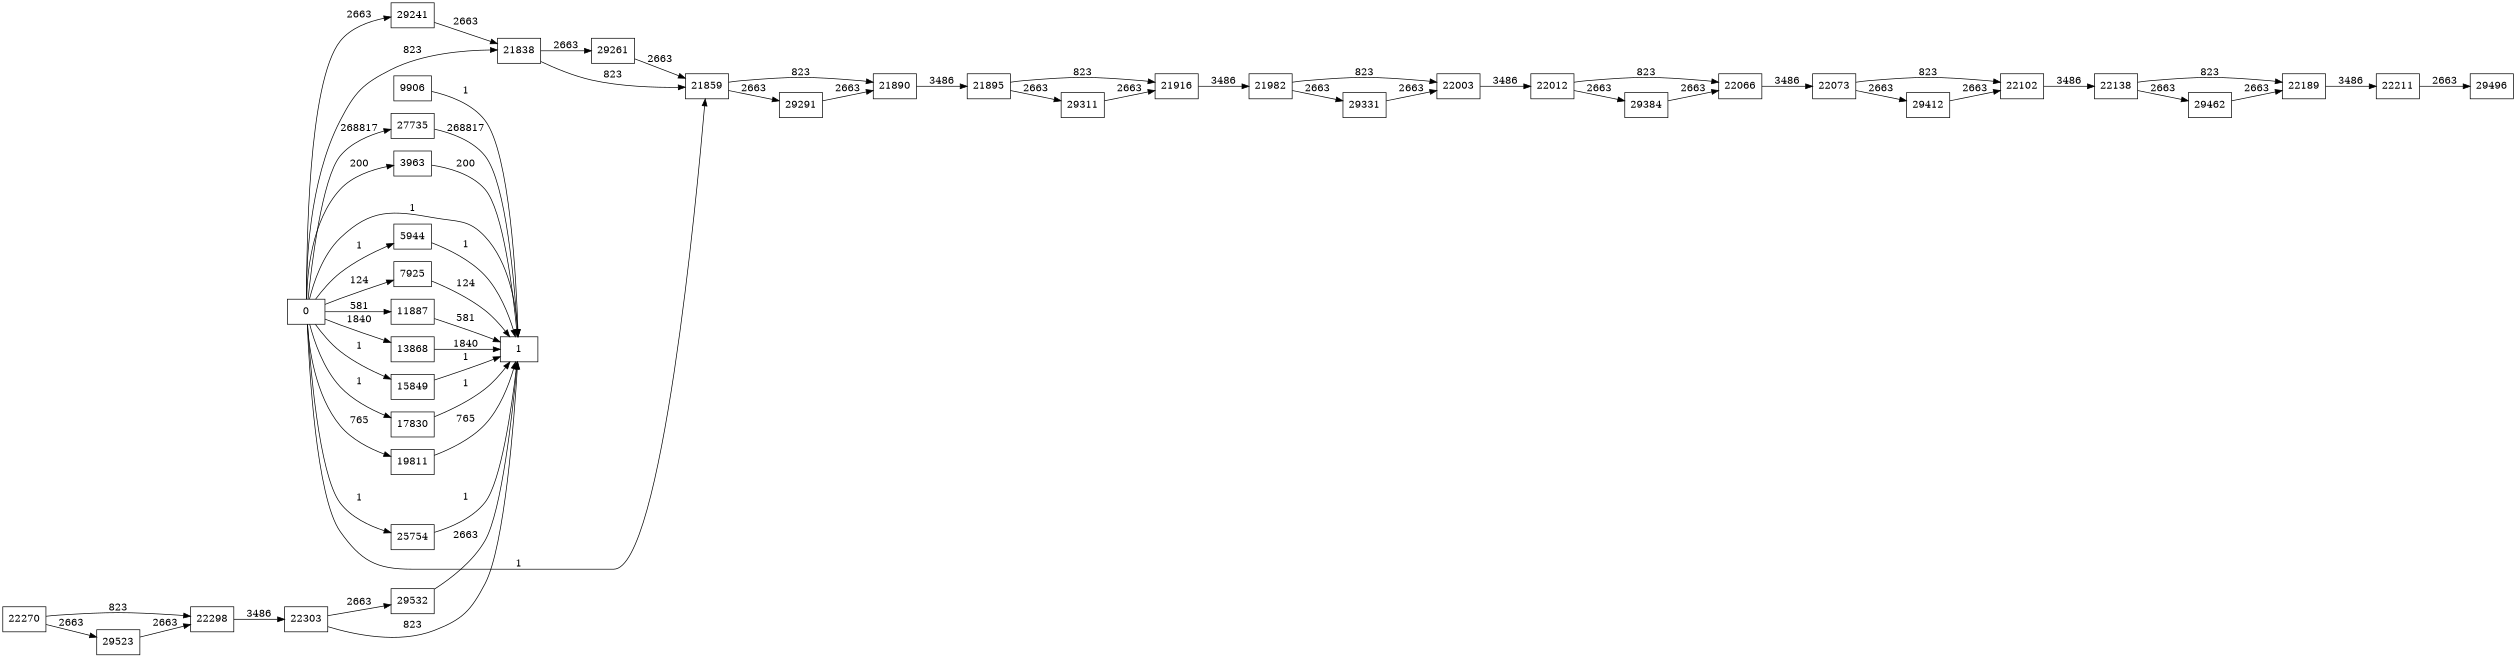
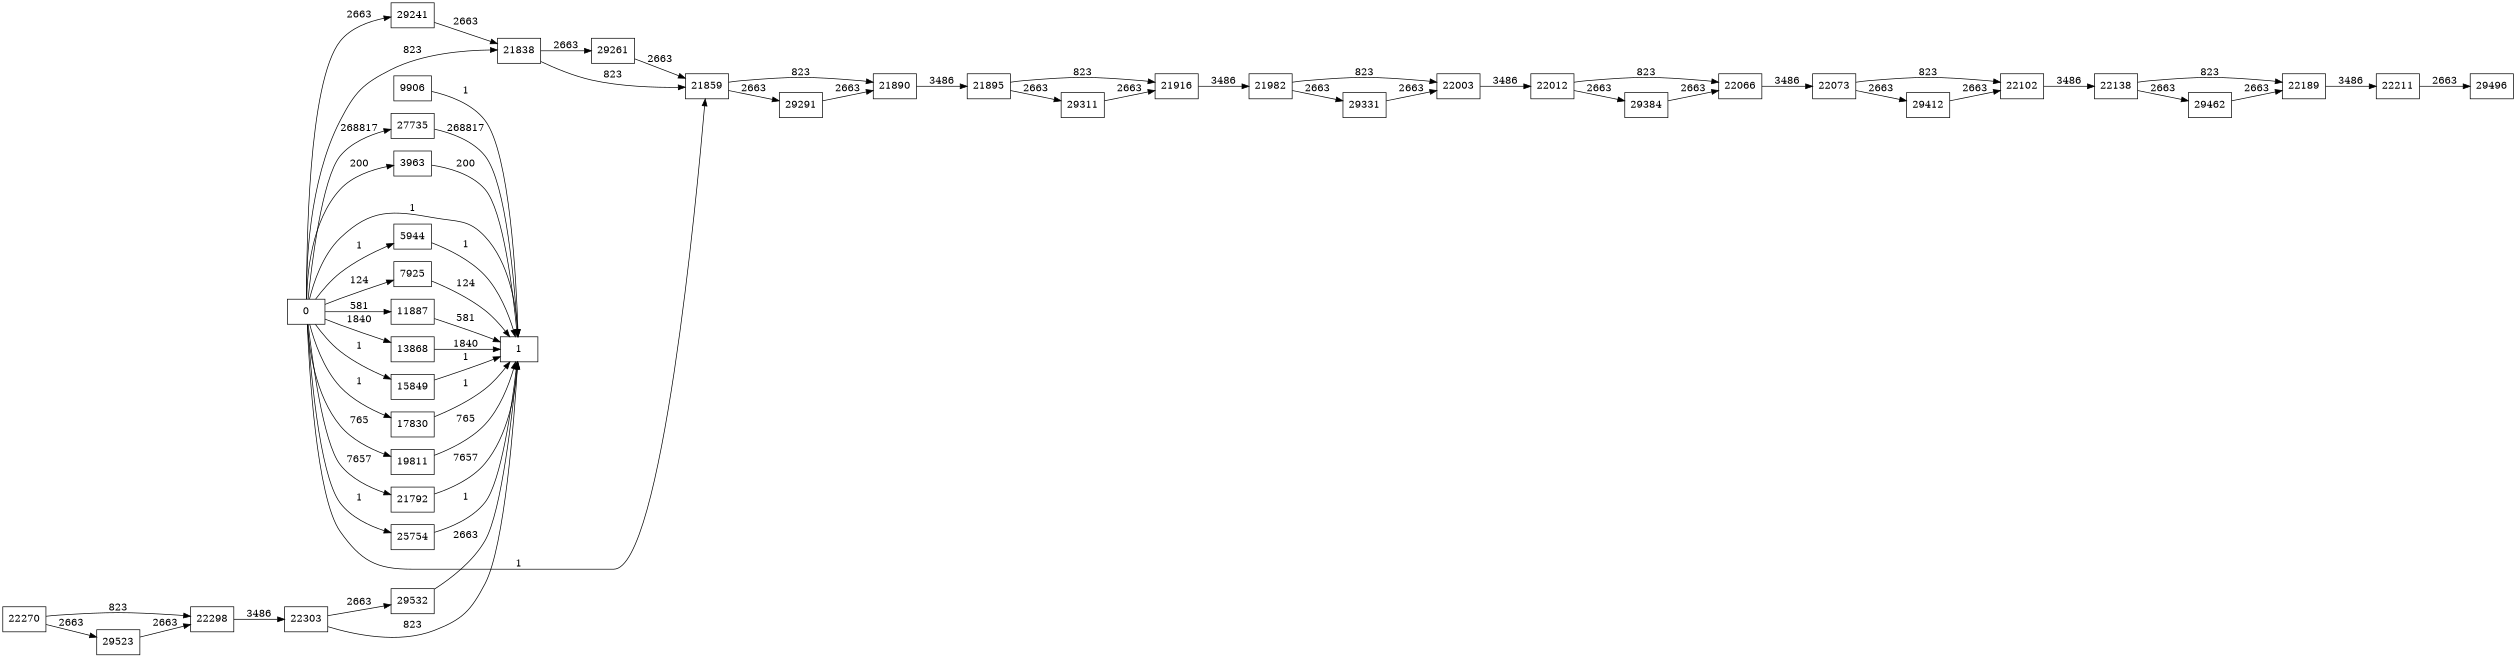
node "21792": added
